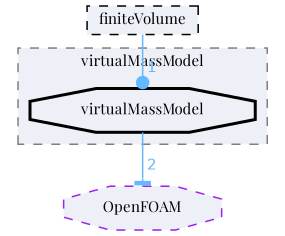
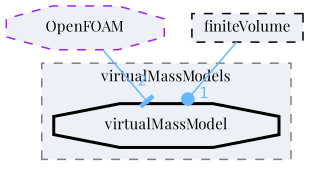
cluster "virtualMassModel": label "virtualMassModel" -> "virtualMassModels"
edge "virtualMassModel" -> "OpenFOAM": reversed
